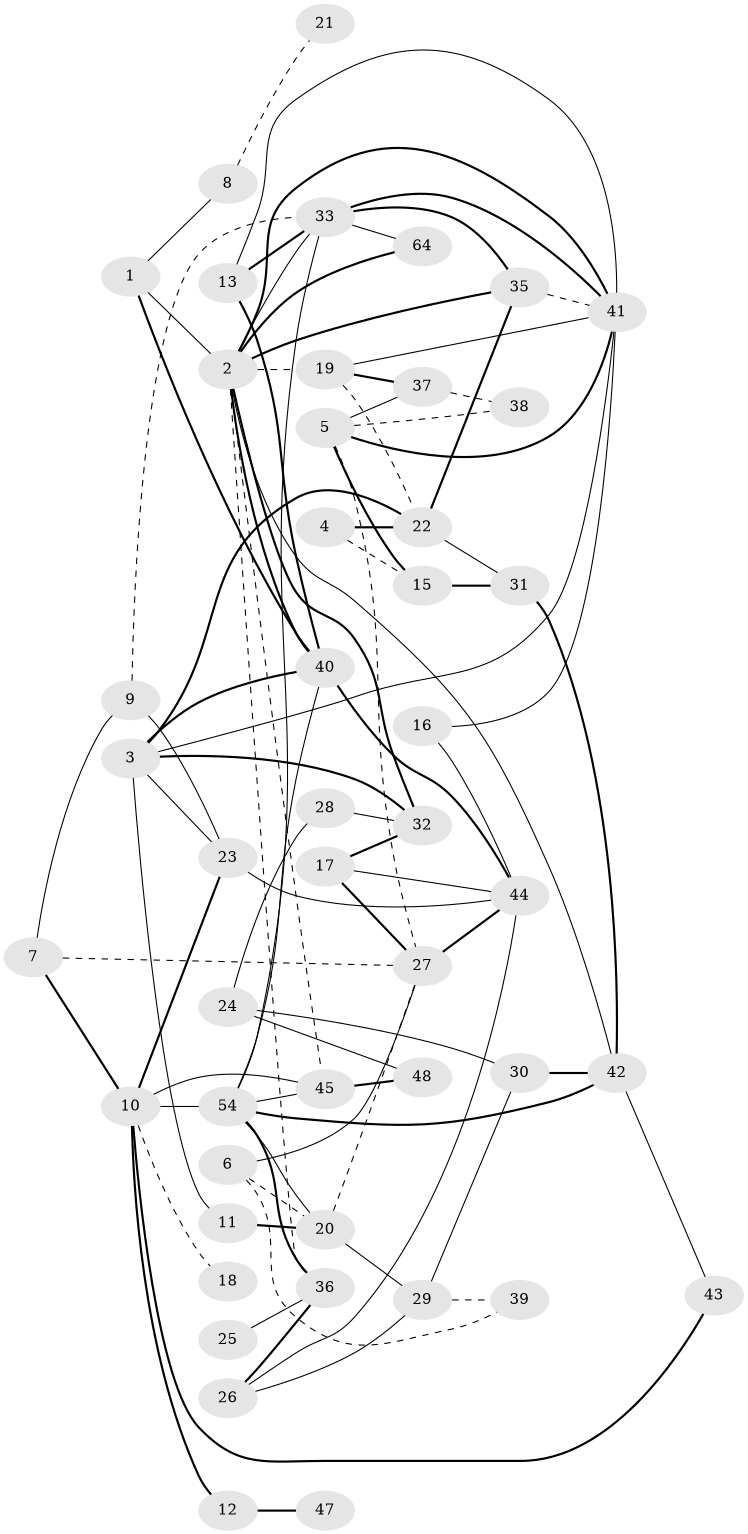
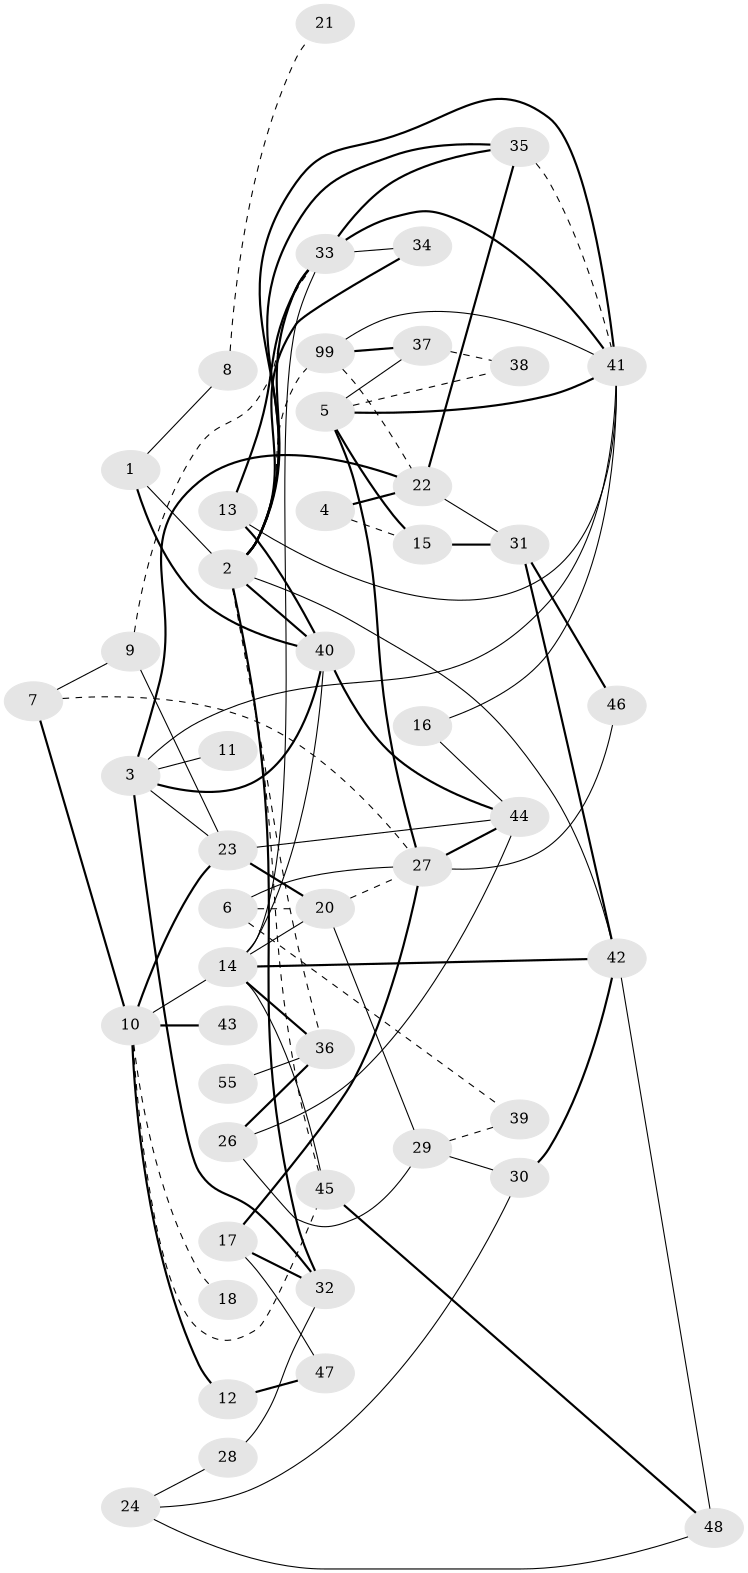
node "64": label "64" -> "34"
edge "33" -- "2": style solid -> bold
node "19": label "19" -> "99"
edge "5" -- "27": style dashed -> bold
node "46": added
edge "17" -- "44": now "17" -- "47"
edge "45" -- "10": style solid -> dashed
node "54": label "54" -> "14"
edge "42" -- "43": now "42" -- "48"
edge "11" -- "20": now "23" -- "20"
node "25": label "25" -> "55"
